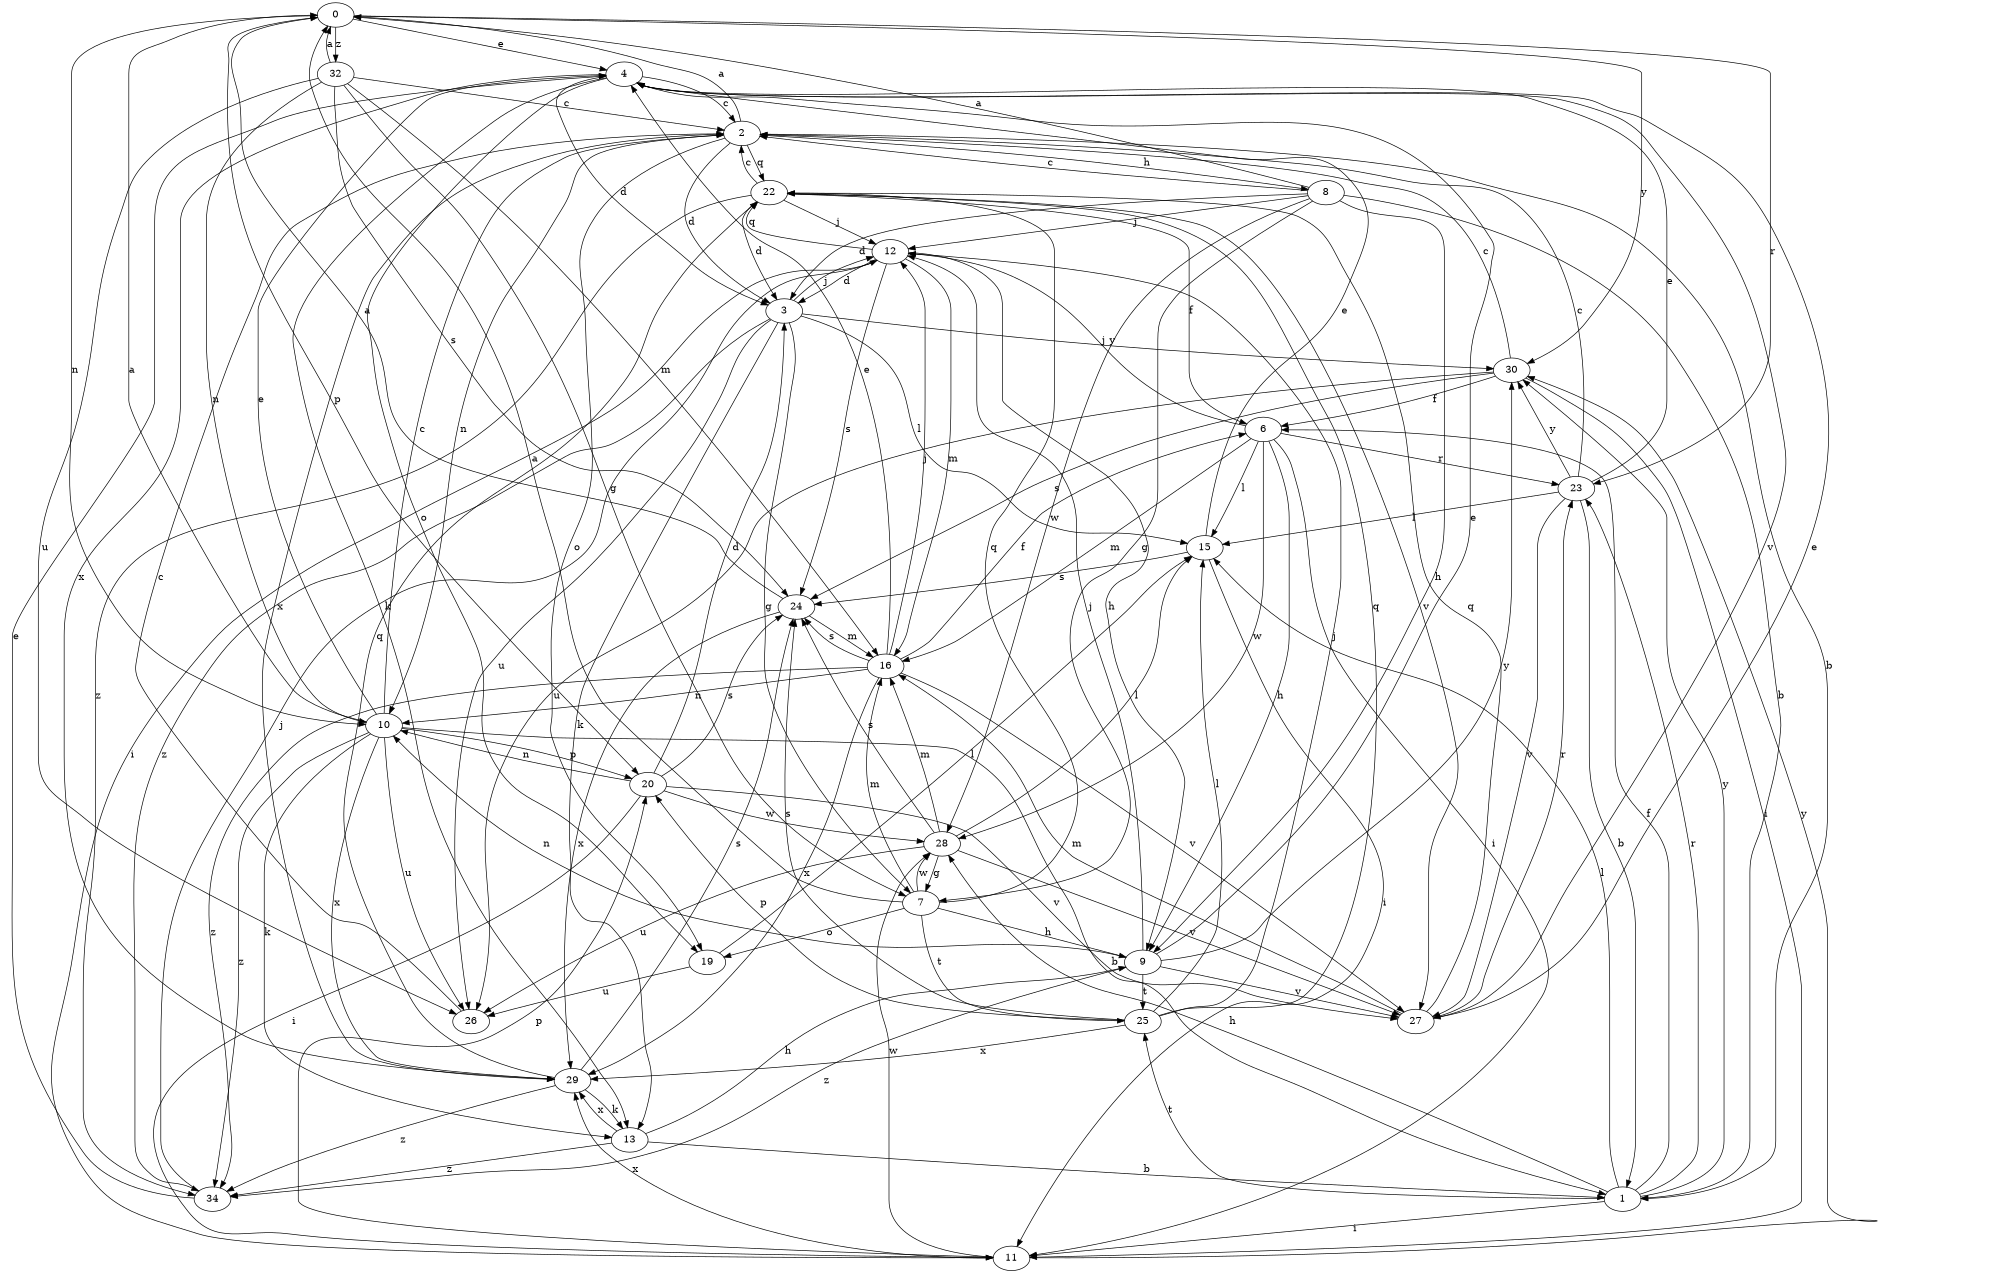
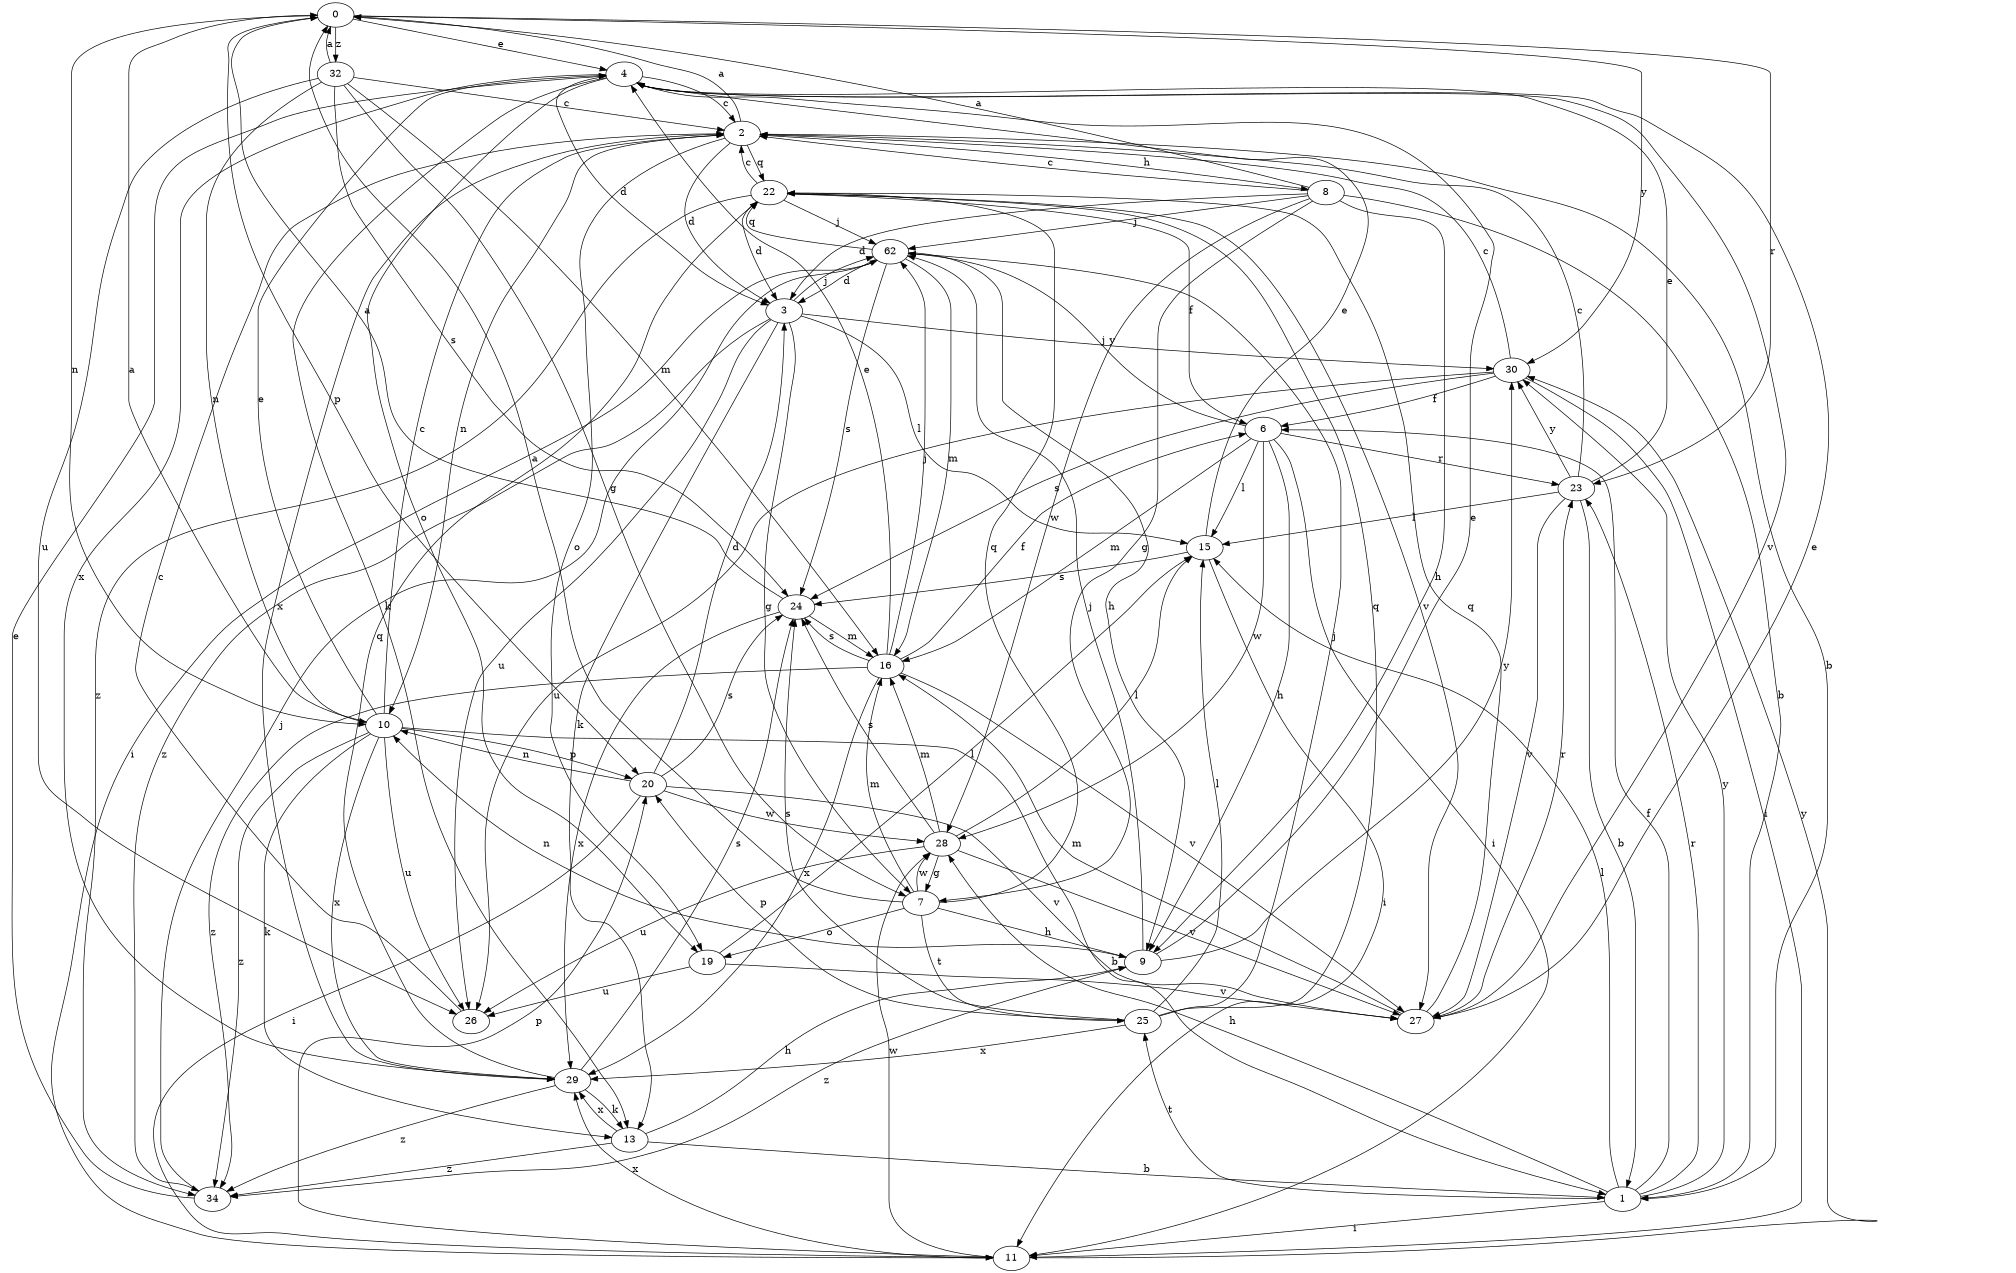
node "12": label "12" -> "62"
edge "16" -> "10": removed, label "n"
edge "9" -> "25": removed, label "t"
edge "9" -> "27": now "19" -> "27"
